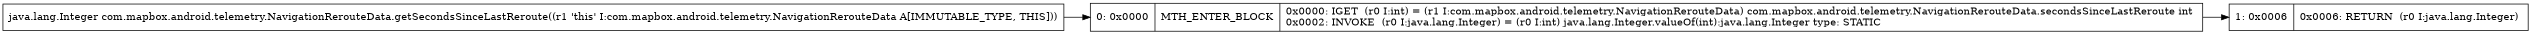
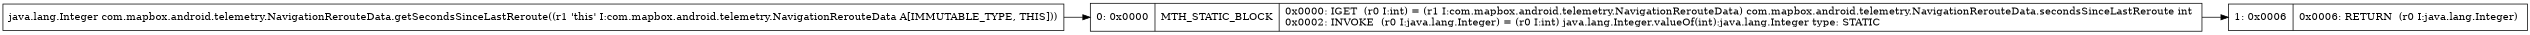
node "0: 0x0000": text "MTH_ENTER_BLOCK" -> "MTH_STATIC_BLOCK"
